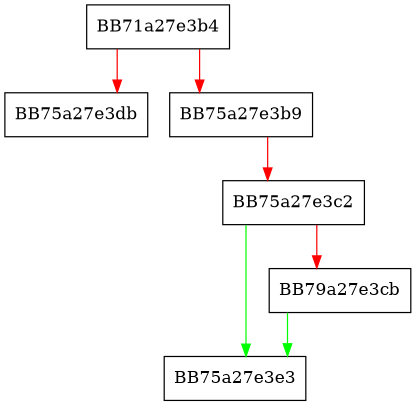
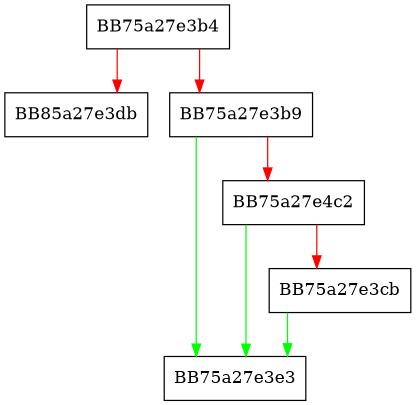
node "BB71a27e3b4": label "BB71a27e3b4" -> "BB75a27e3b4"
node "BB75a27e3db": label "BB75a27e3db" -> "BB85a27e3db"
node "BB75a27e3c2": label "BB75a27e3c2" -> "BB75a27e4c2"
edge "BB75a27e3b9" -> "BB75a27e3e3": added
node "BB79a27e3cb": label "BB79a27e3cb" -> "BB75a27e3cb"
